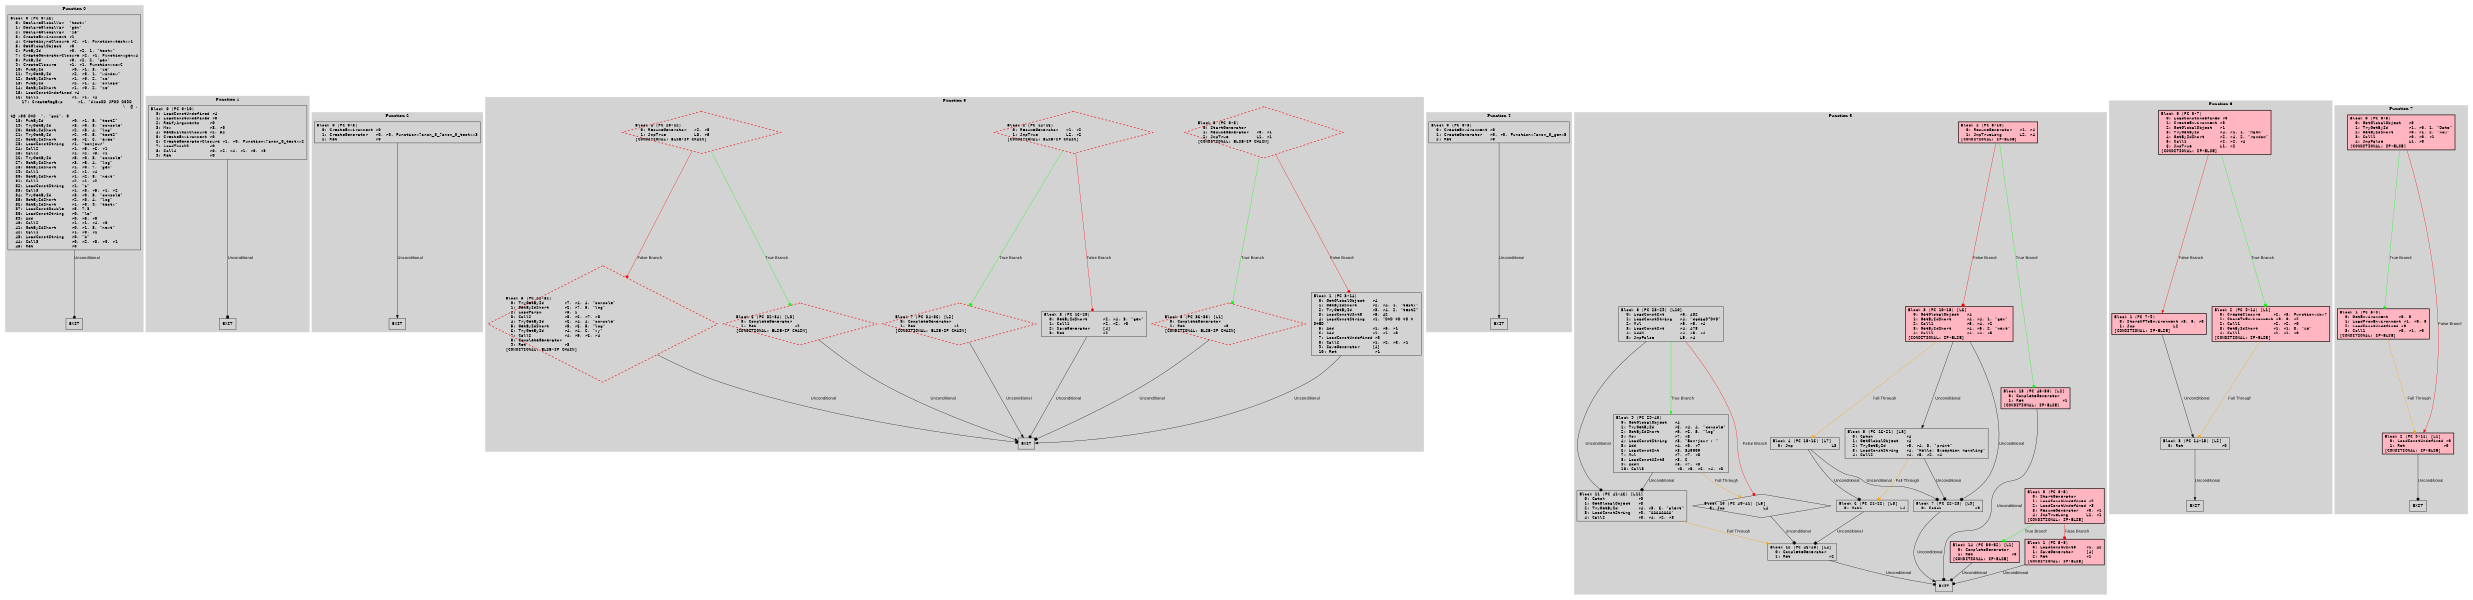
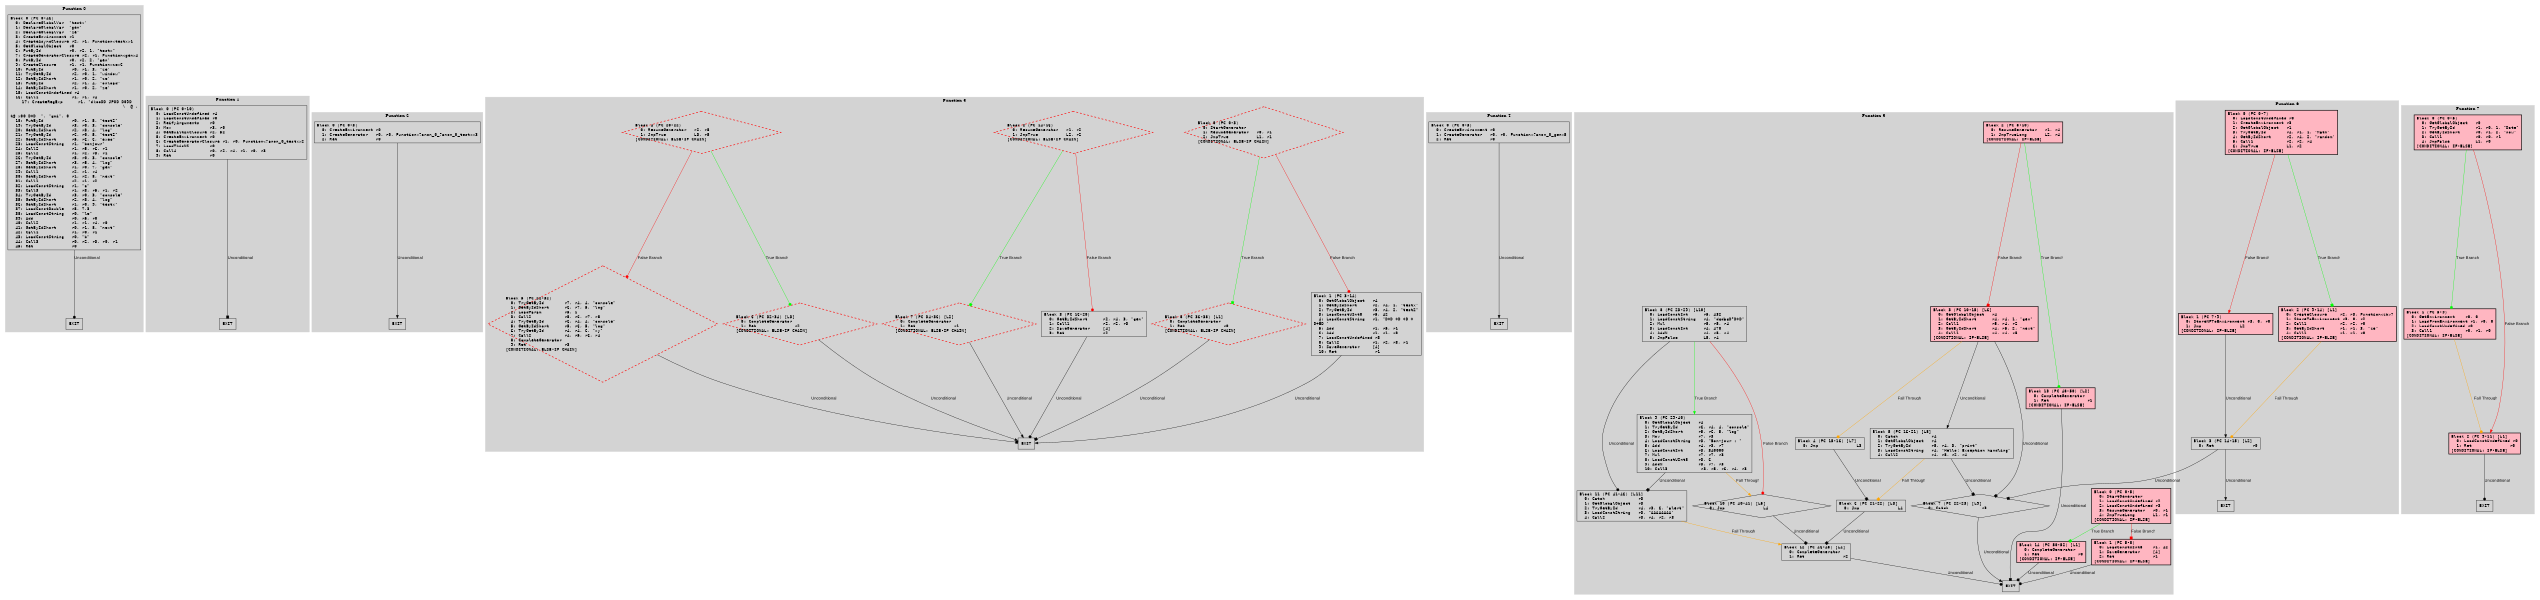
edge "Block 4 (PC 15-16) [L7] 0: Jmp               L3" -> "Block 7 (PC 22-23) [L9] 0: Catch             r3": now "Block 3 (PC 14-15) [L2] 0: Ret               r0" -> "Block 7 (PC 22-23) [L9] 0: Catch             r3"
node "Block 6 (PC 21-22) [L3] 0: Math               L4": label "Block 6 (PC 21-22) [L3] 0: Math               L4" -> "Block 6 (PC 21-22) [L3] 0: Jmp               L4"
node "Block 7 (PC 22-23) [L9] 0: Catch             r3": shape box -> diamond
